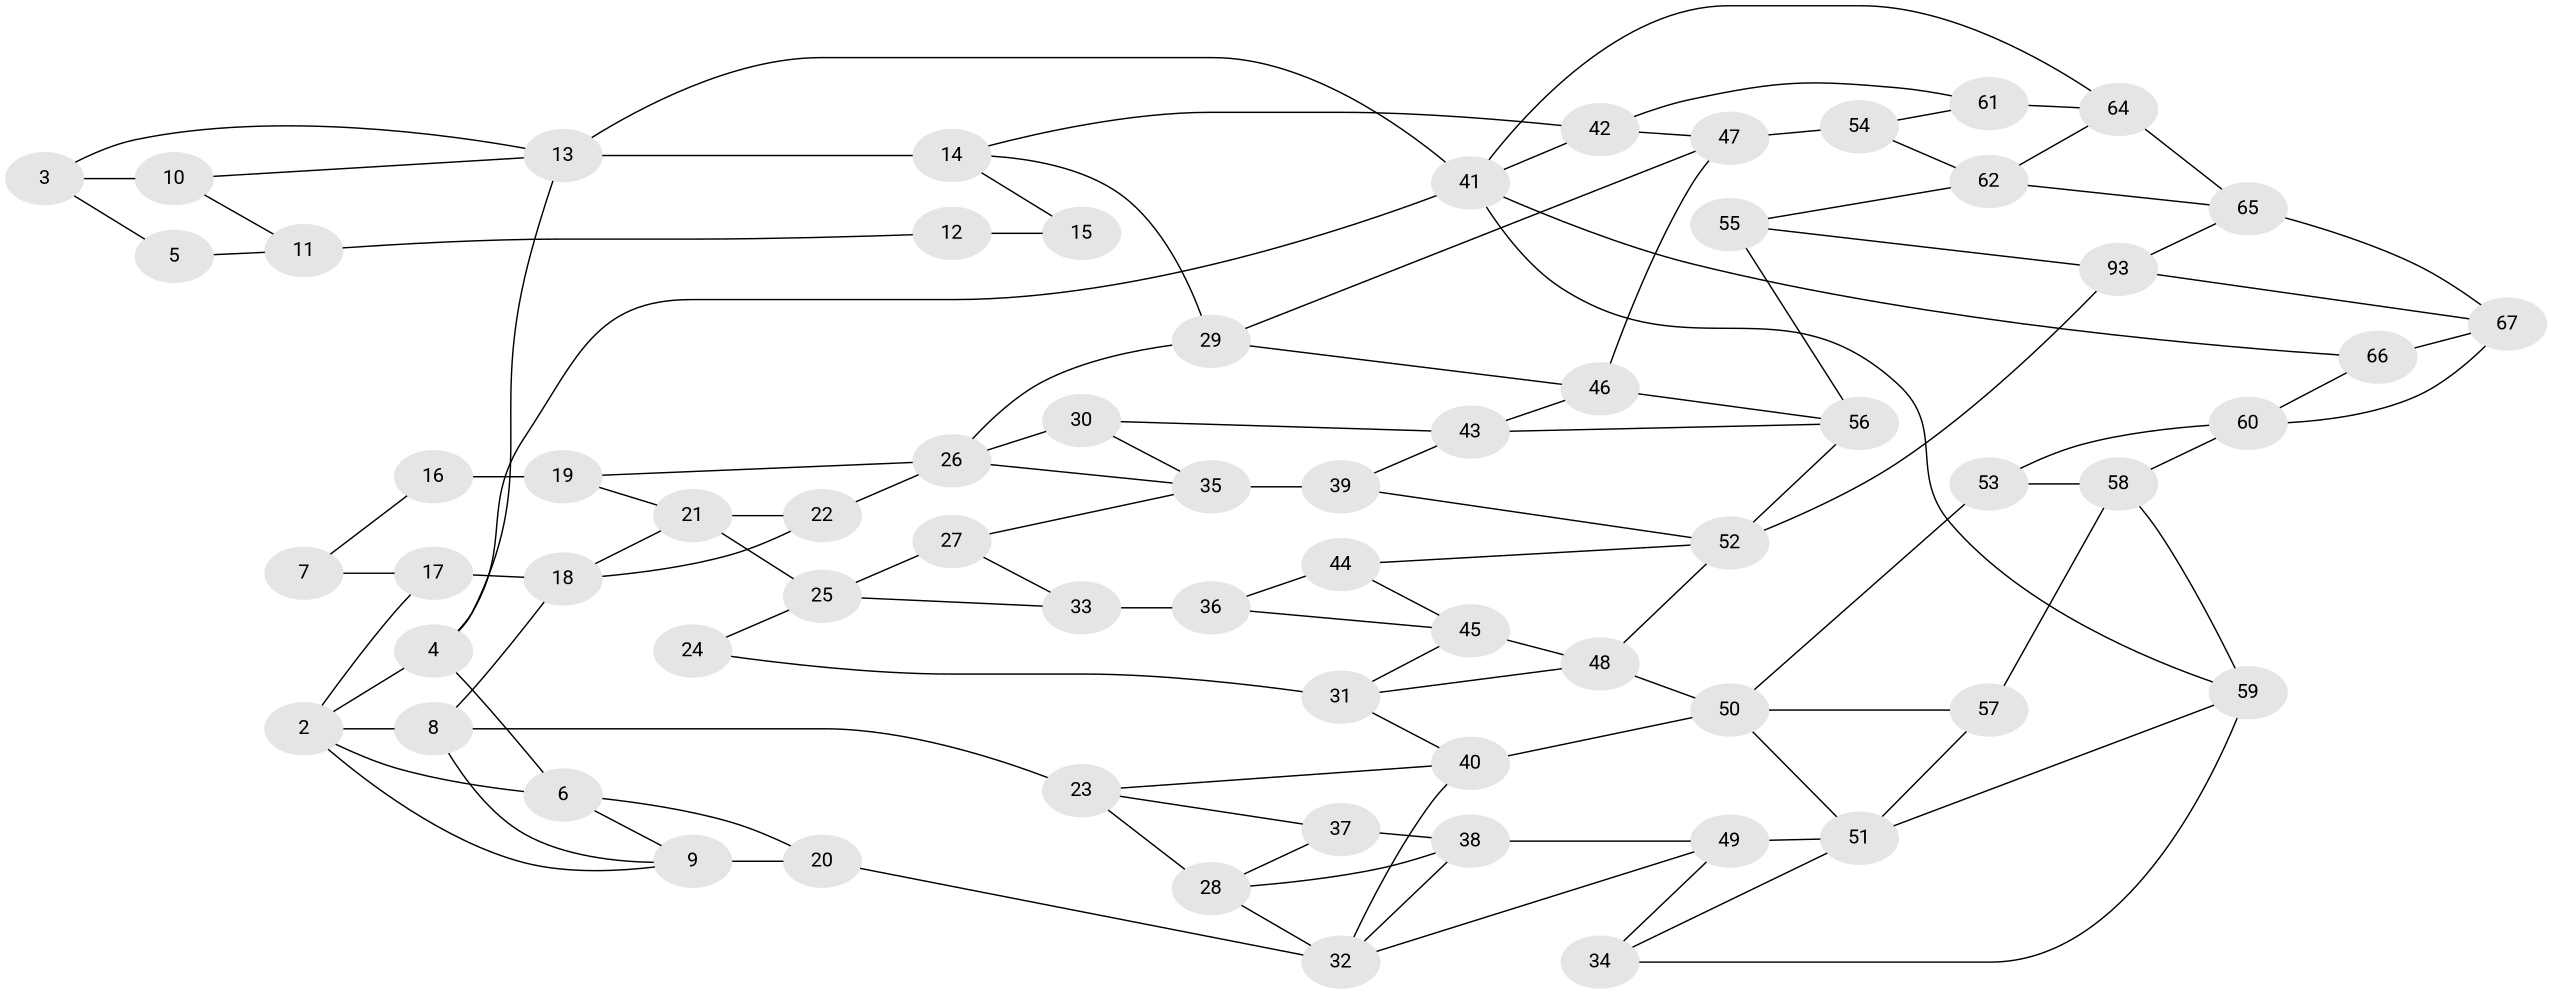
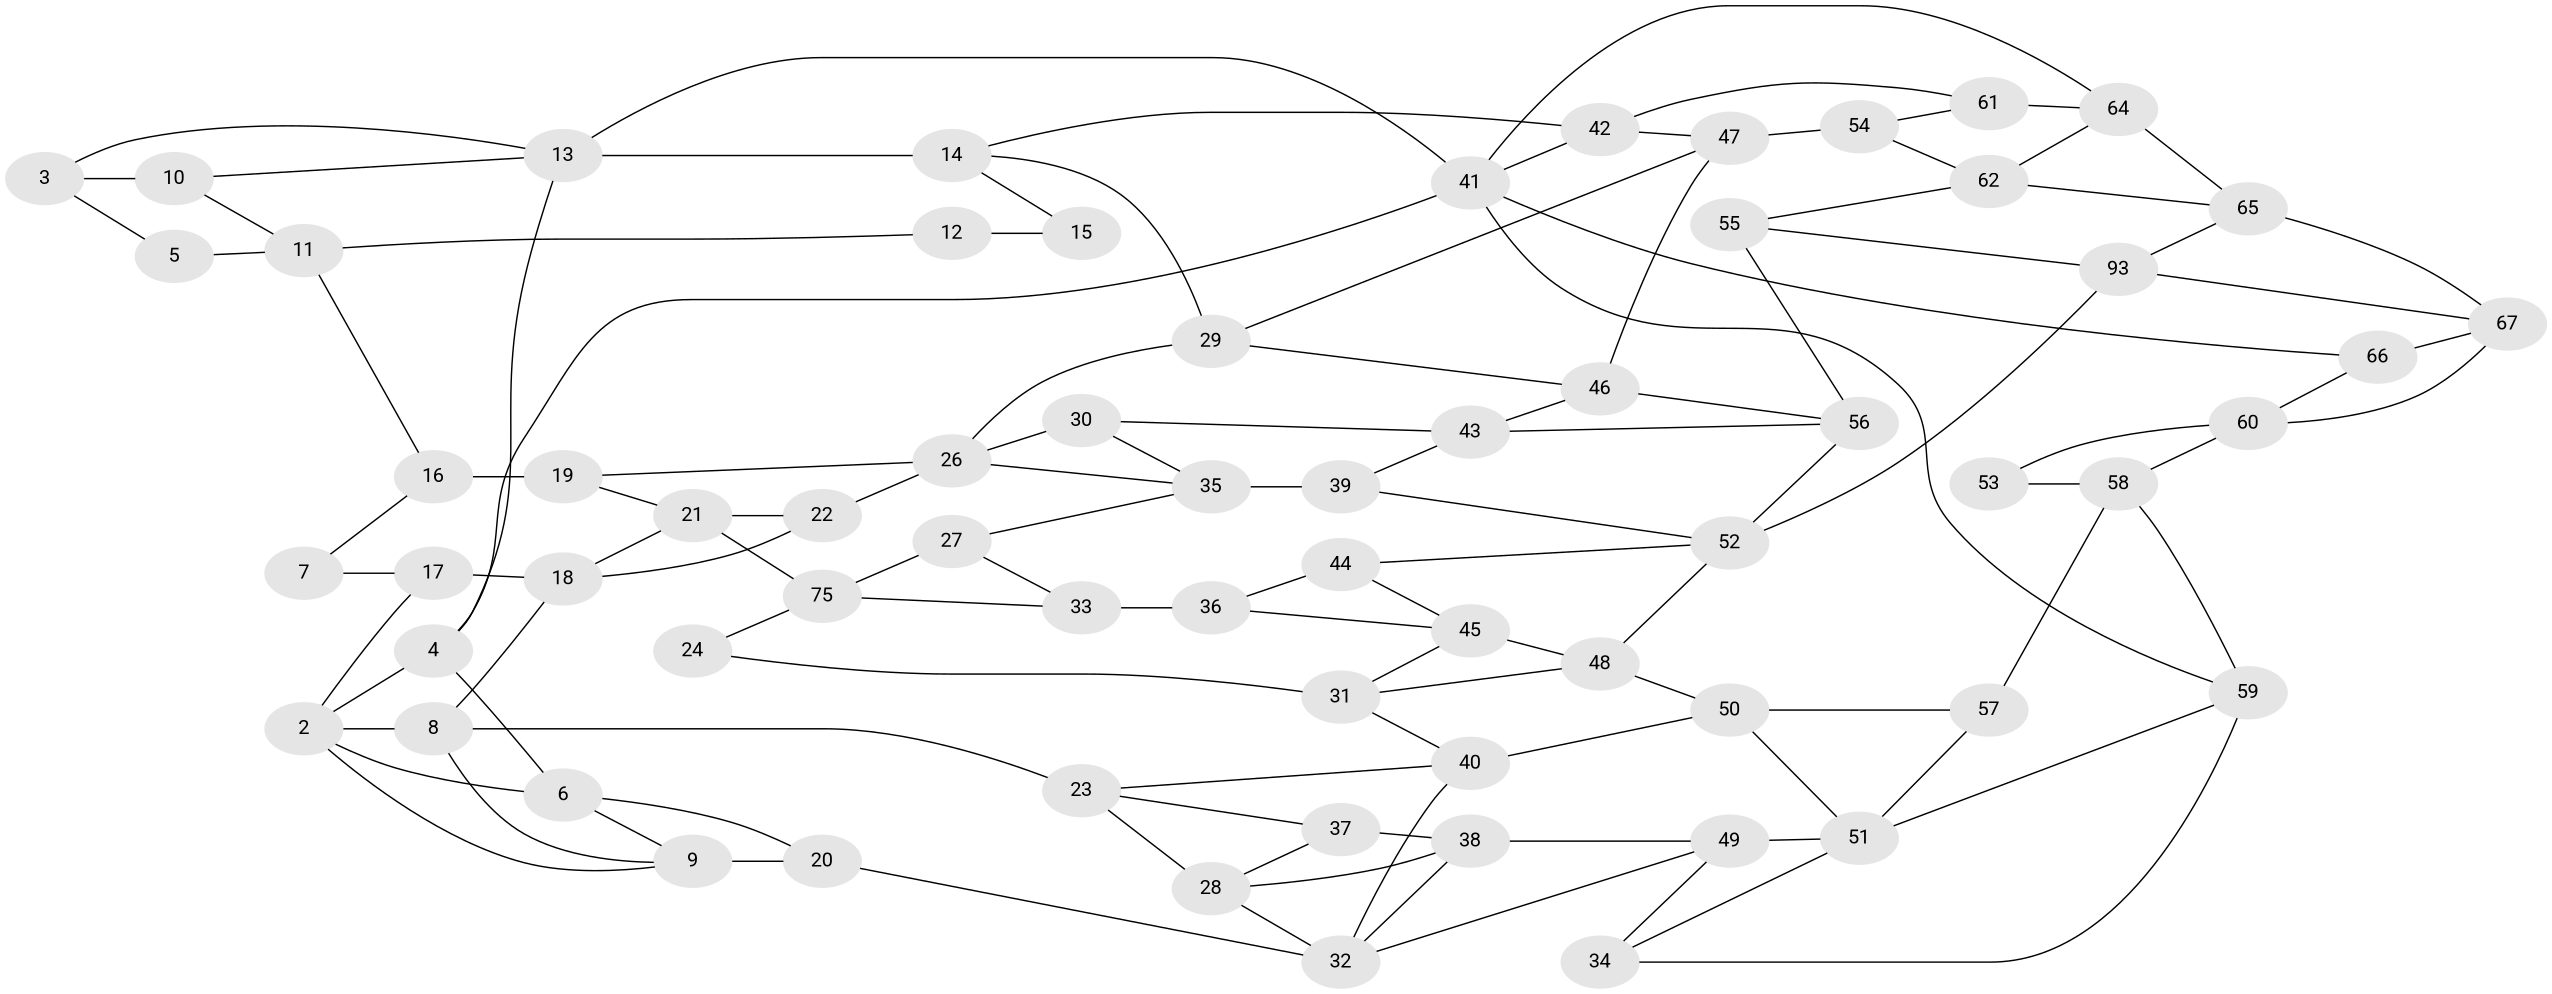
edge "11" -- "16": added
node "25": label "25" -> "75"
edge "53" -- "50": removed
